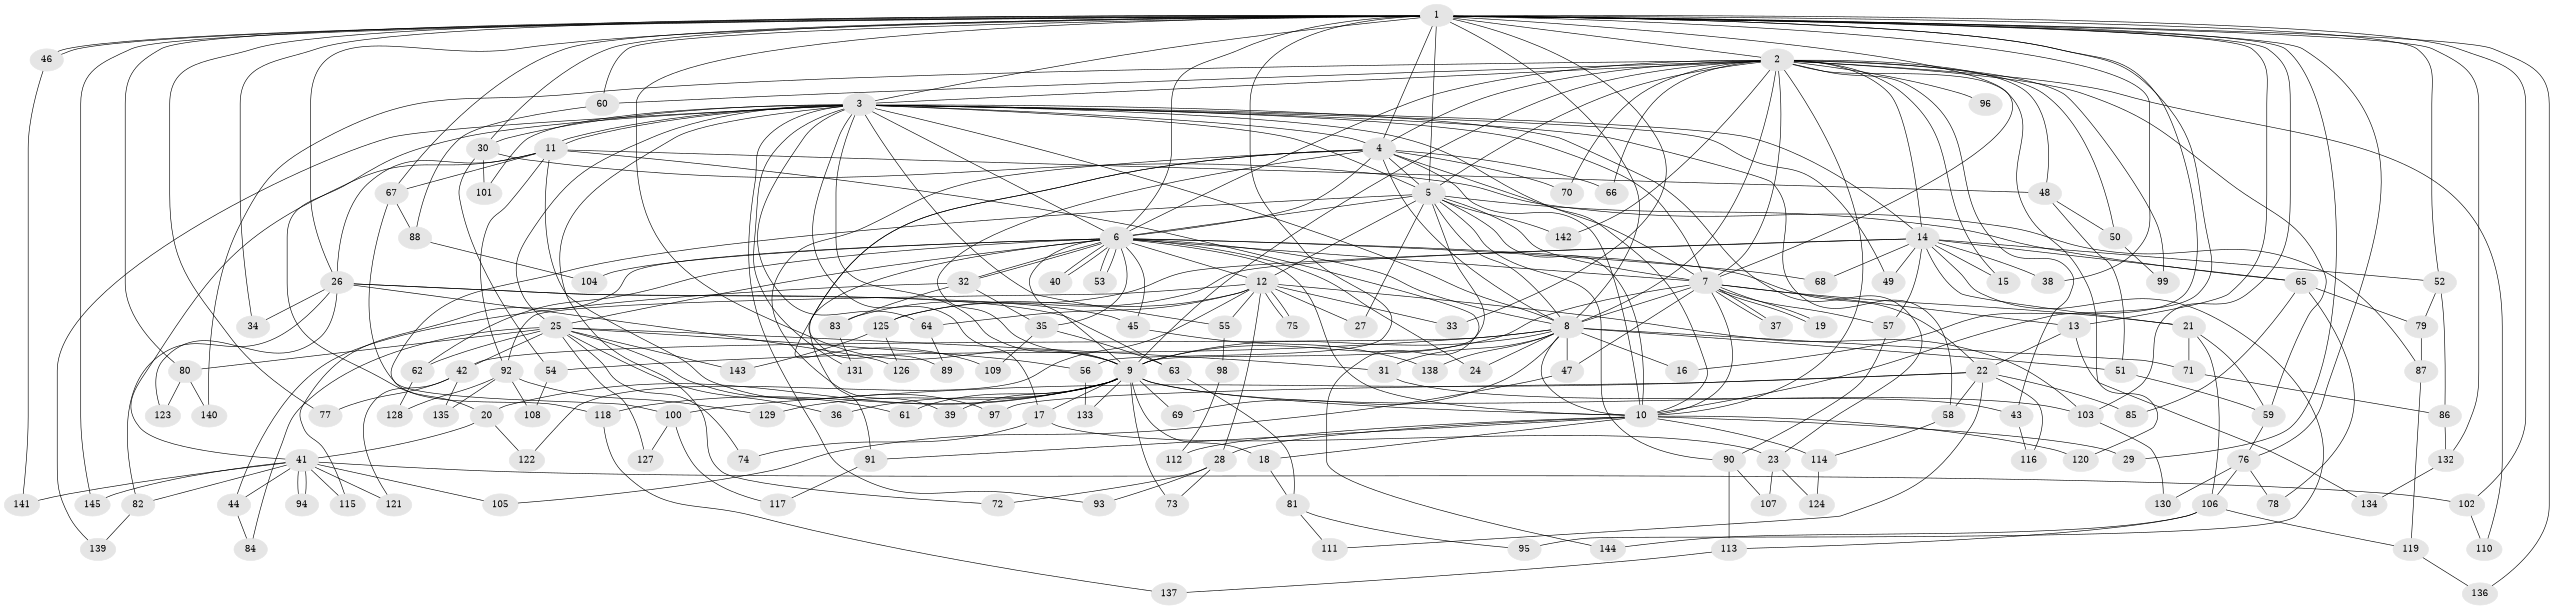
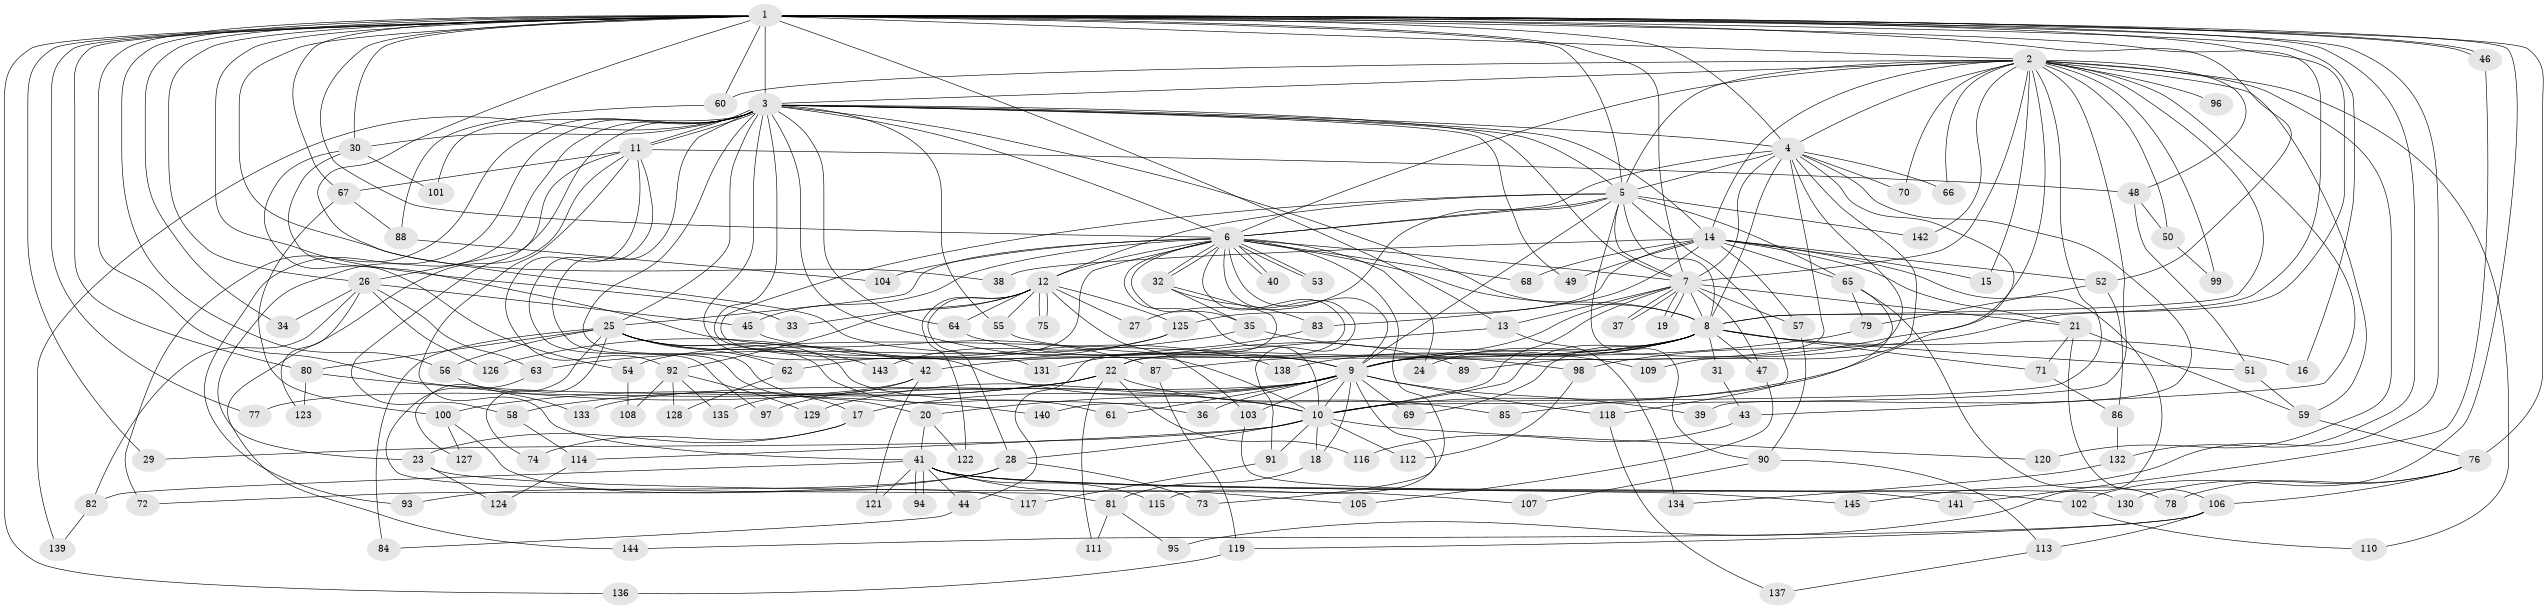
edge "1" -- "103": now "1" -- "98"
edge "25" -- "31": removed
